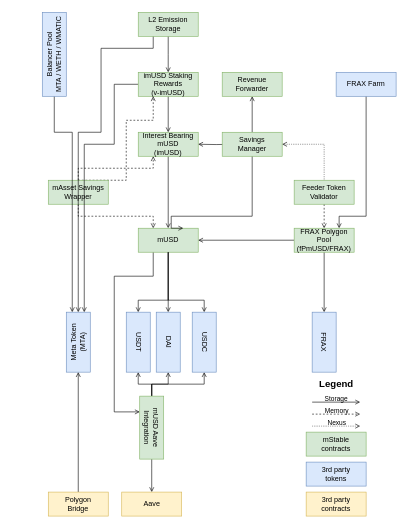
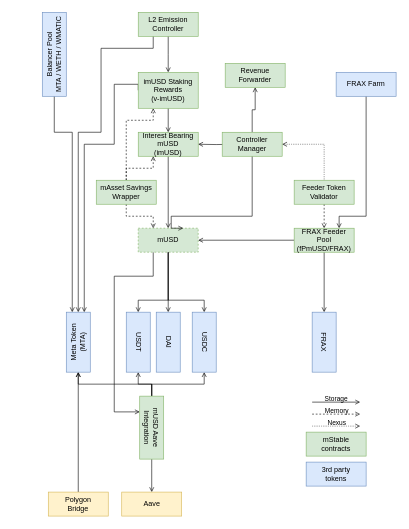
node "L2 Emission Storage": label "L2 Emission Storage" -> "L2 Emission Controller"
node "imUSD Staking Rewards (v-imUSD)": size 60x24 -> 60x36
node "Revenue Forwarder": moved (252, 84) -> (255, 75)
node "Savings Manager": label "Savings Manager" -> "Controller Manager"
node "mAsset Savings Wrapper": moved (78, 192) -> (126, 192)
node "mUSD": style solid -> dashed
node "FRAX Polygon Pool (fPmUSD/FRAX)": label "FRAX Polygon Pool (fPmUSD/FRAX)" -> "FRAX Feeder Pool (fPmUSD/FRAX)"
edge "mUSD Aave Integration" -> "DAI": now "mUSD Aave Integration" -> "Meta Token (MTA)"
node "Legend": removed
node "3rd party contracts": removed
